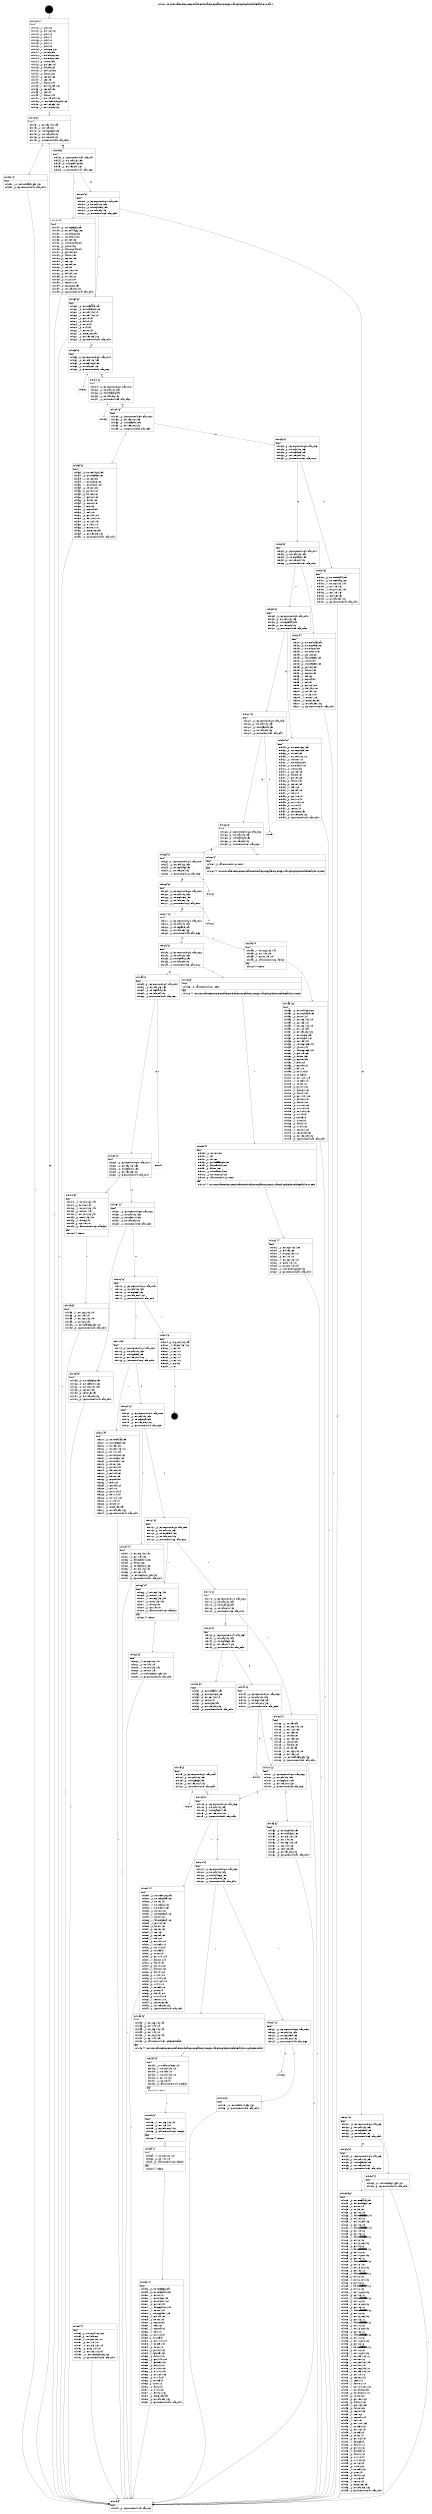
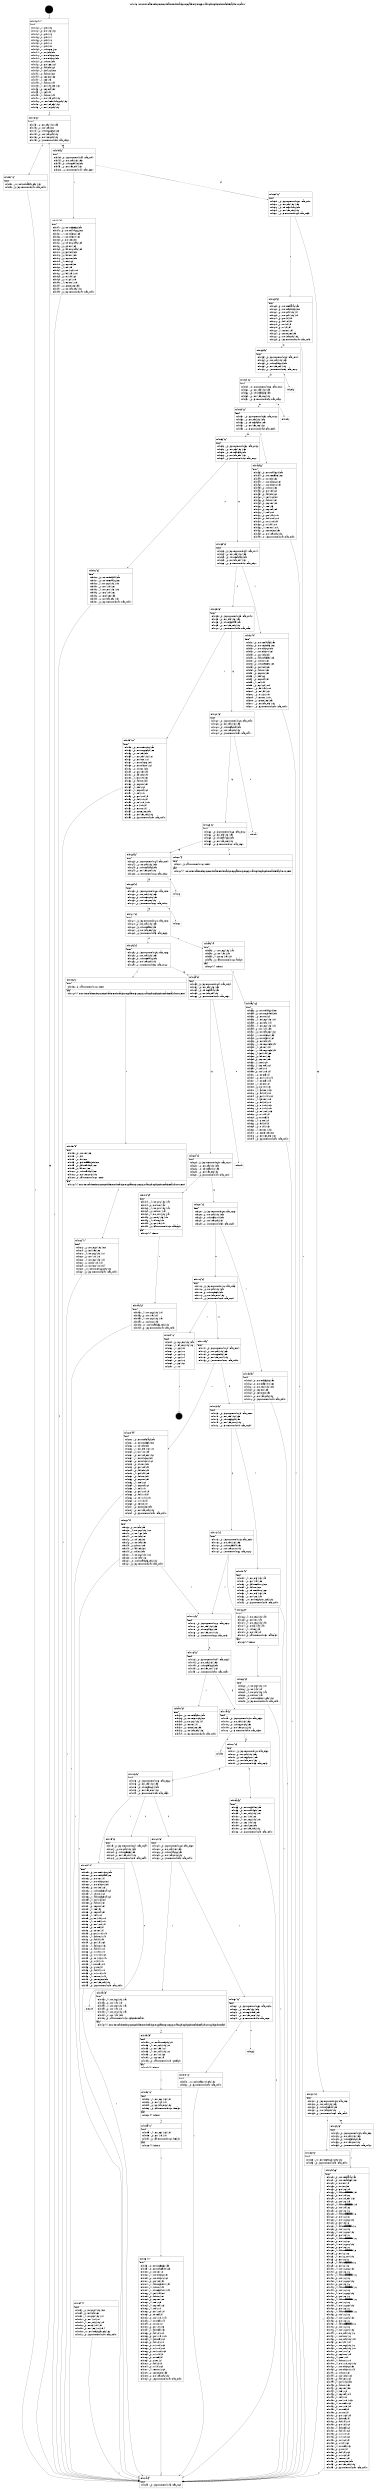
edge "0x401773 [28]" -> "0x401c3c [42]": reversed
edge "0x4017ff [28]" -> "0x4017e3 [28]": reversed
